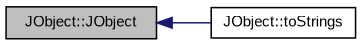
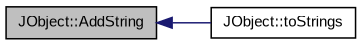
node "JObject::JObject": label "JObject::JObject" -> "JObject::AddString"
